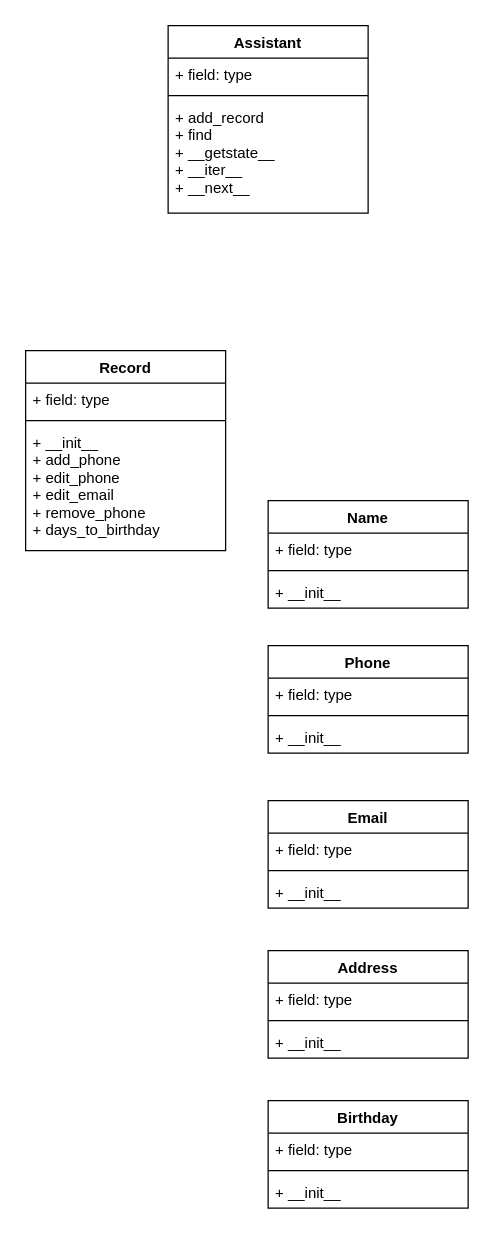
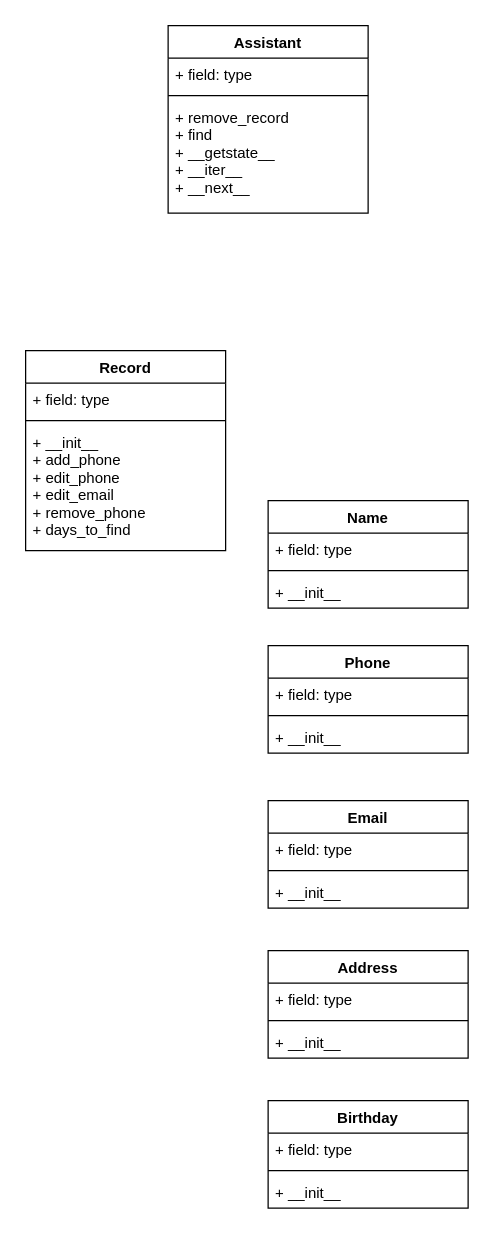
node "+ add_record + find + __getstate__ + __iter__ + __next__": label "+ add_record + find + __getstate__ + __iter__ + __next__" -> "+ remove_record + find + __getstate__ + __iter__ + __next__"
node "+ __init__ + add_phone + edit_phone + edit_email + remove_phone + days_to_birthday": label "+ __init__ + add_phone + edit_phone + edit_email + remove_phone + days_to_birthday" -> "+ __init__ + add_phone + edit_phone + edit_email + remove_phone + days_to_find"
